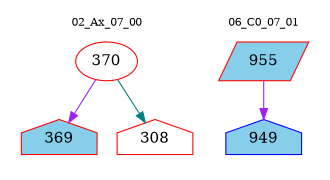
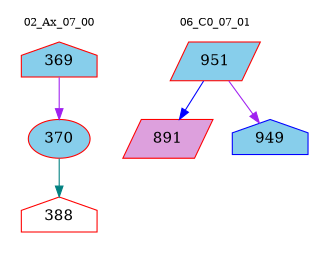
node "370": fillcolor white -> skyblue
node "955": label "955" -> "951"
edge "370" -> "369": reversed
node "308": label "308" -> "388"
node "891": added
